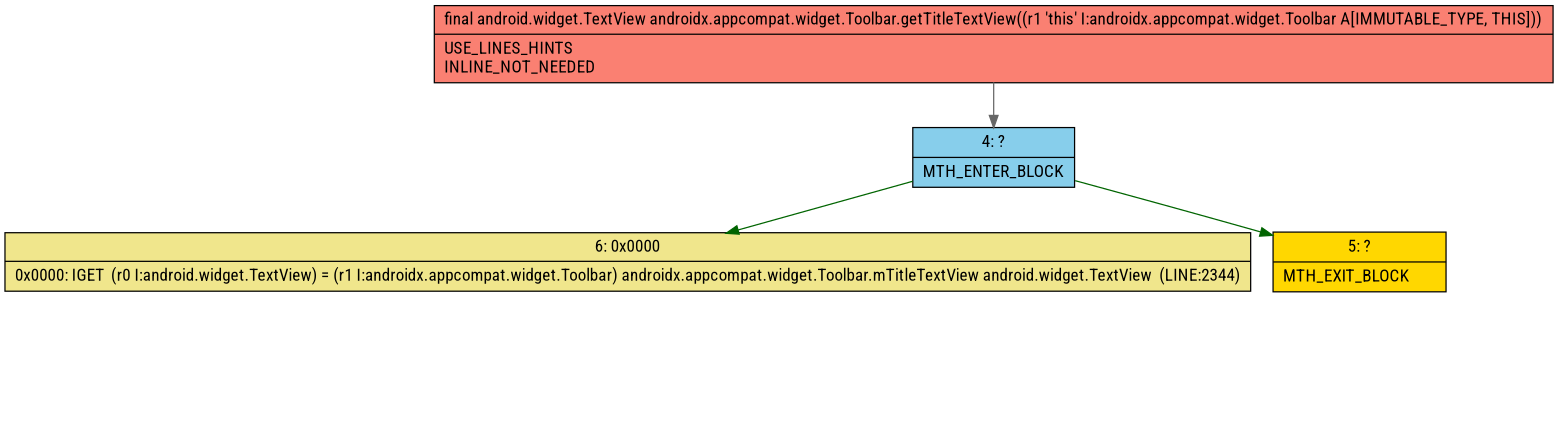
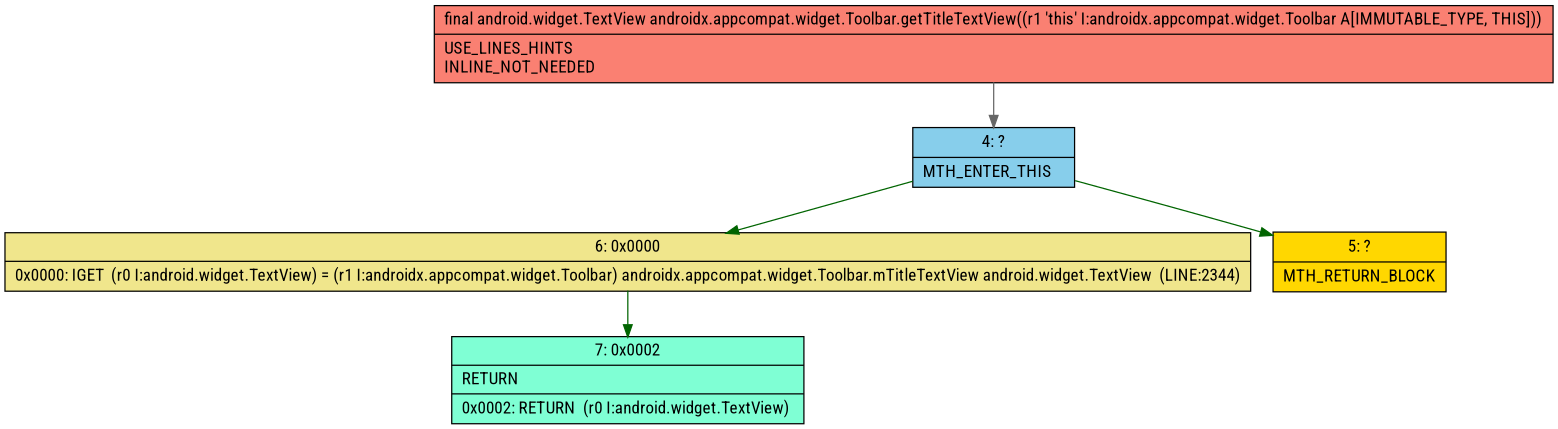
node "4: ?": text "MTH_ENTER_BLOCK" -> "MTH_ENTER_THIS"
node "5: ?": text "MTH_EXIT_BLOCK" -> "MTH_RETURN_BLOCK"
node "7: 0x0002": added
